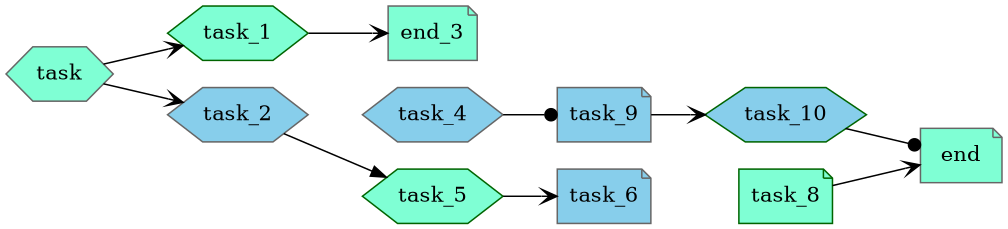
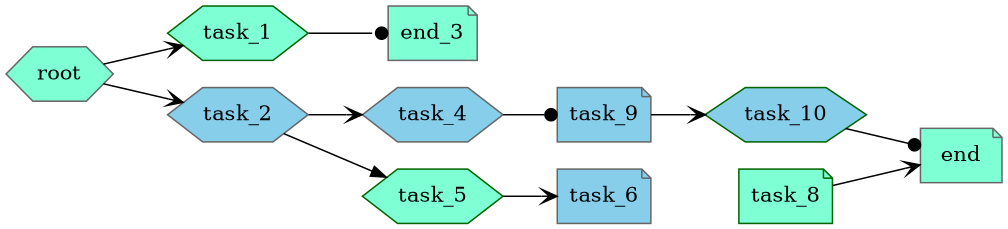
edge "task_1" -> "end_3": arrowhead vee -> dot
node "task": label "task" -> "root"
edge "task_2" -> "task_4": added
